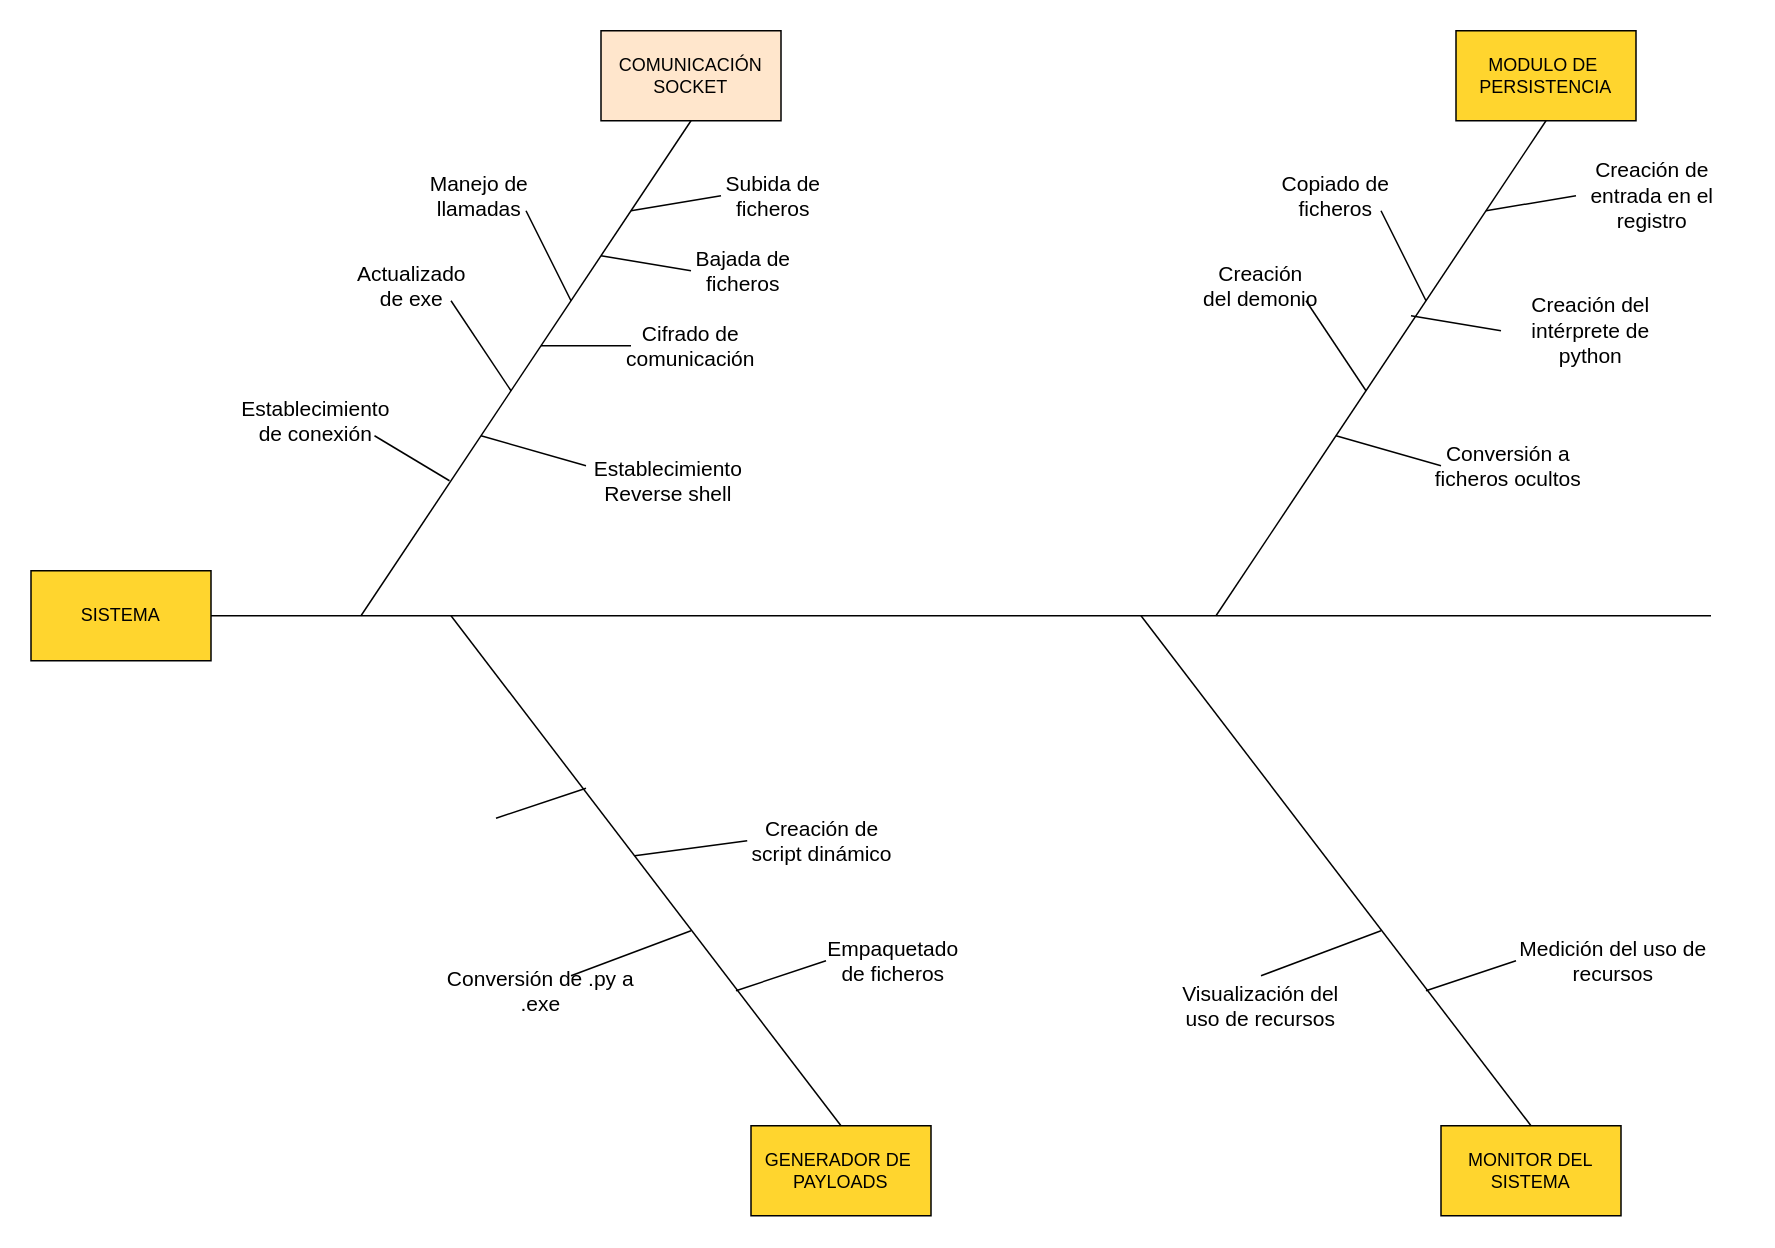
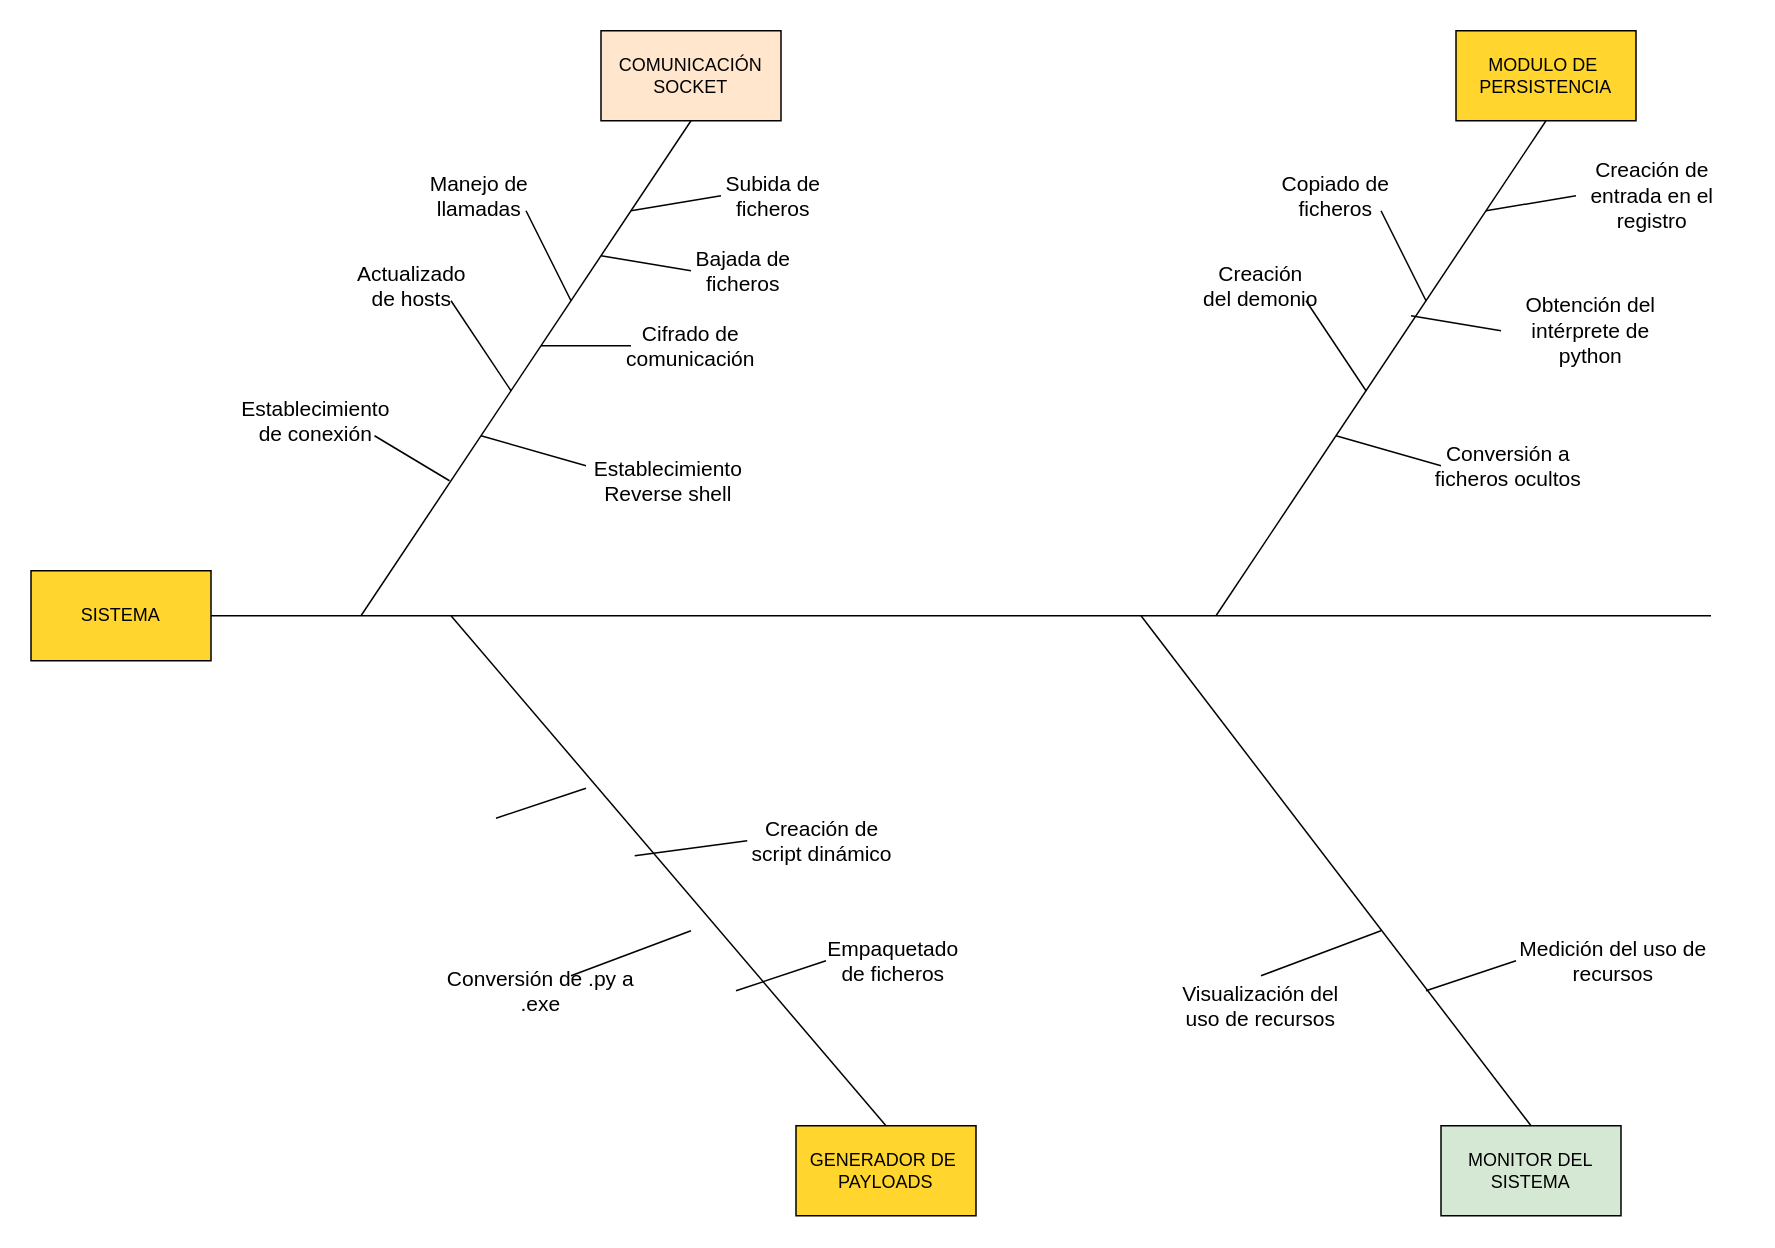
node "Actualizado de exe": label "Actualizado de exe" -> "Actualizado de hosts"
node "Creación del intérprete de python": label "Creación del intérprete de python" -> "Obtención del intérprete de python"
node "GENERADOR DE PAYLOADS": moved (841, 1171) -> (886, 1171)
node "MONITOR DEL SISTEMA": fillcolor #ffd52e -> #d5e8d4
